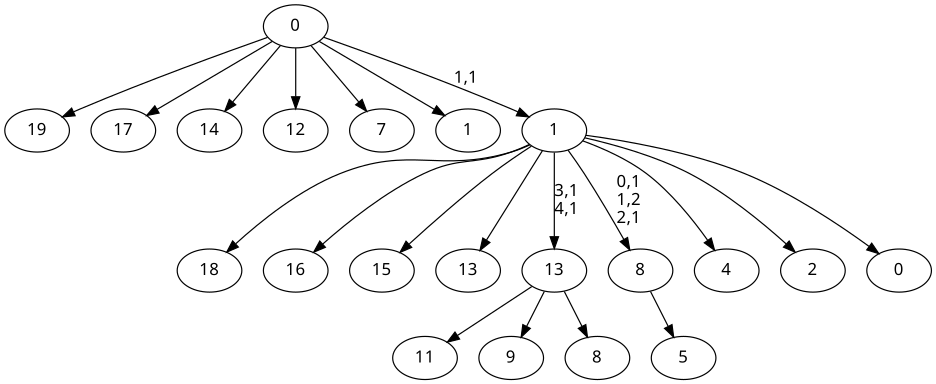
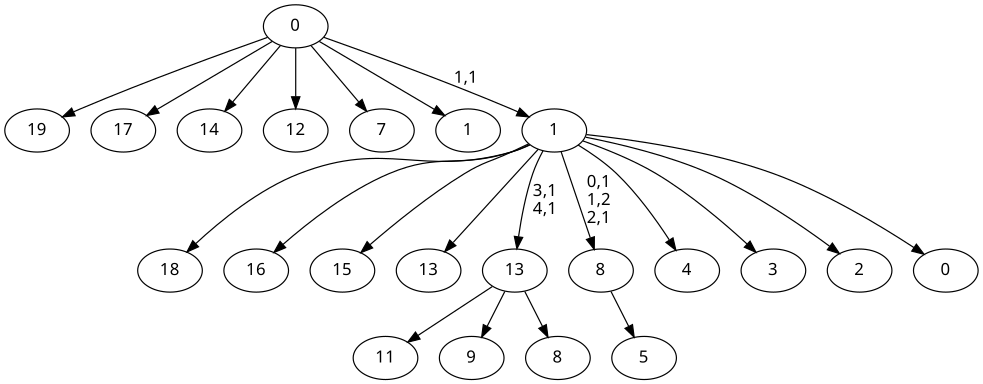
node "3": added
